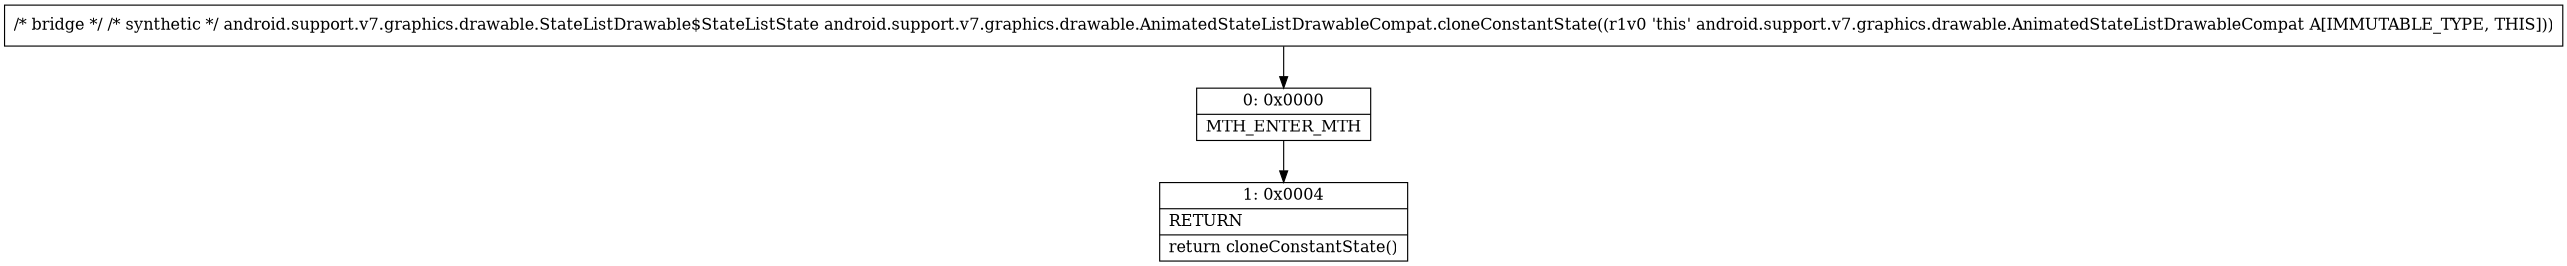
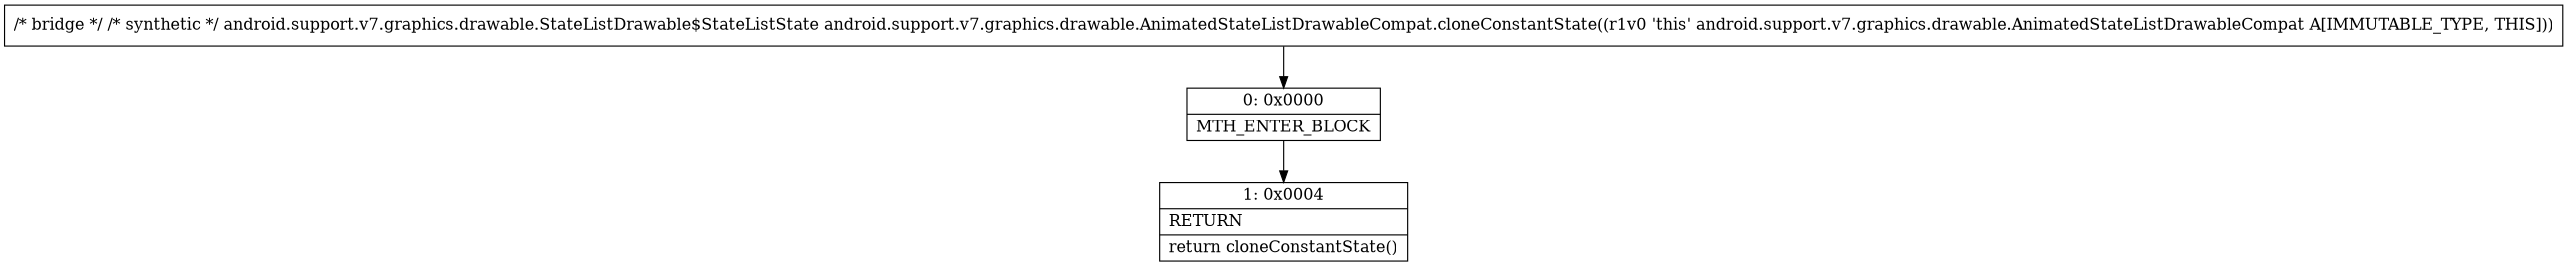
node "0: 0x0000": text "MTH_ENTER_MTH" -> "MTH_ENTER_BLOCK"
